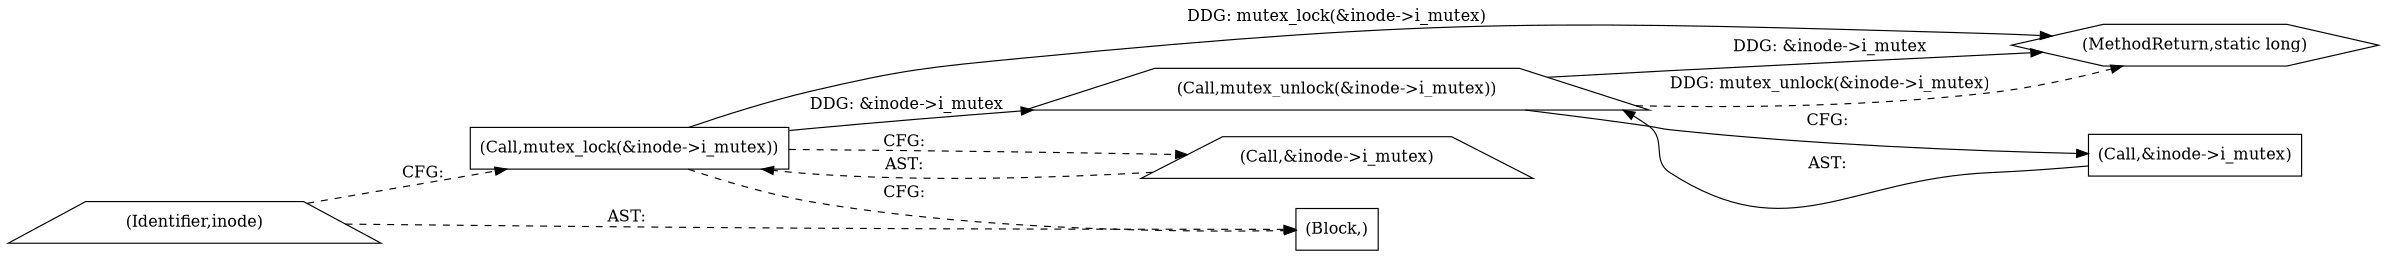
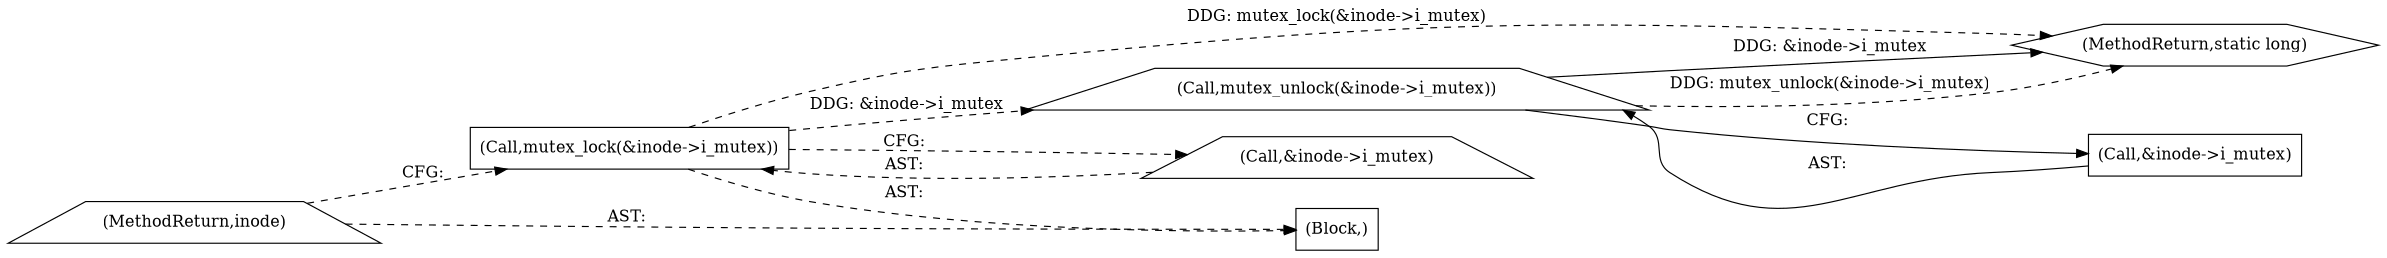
edge "(Call,mutex_lock(&inode->i_mutex))" -> "(MethodReturn,static long)": style solid -> dashed
edge "(Call,mutex_lock(&inode->i_mutex))" -> "(Call,mutex_unlock(&inode->i_mutex))": style solid -> dashed
edge "(Call,mutex_lock(&inode->i_mutex))" -> "(Block,)": label "CFG: " -> "AST: "
node "(Identifier,inode)": label "(Identifier,inode)" -> "(MethodReturn,inode)"
